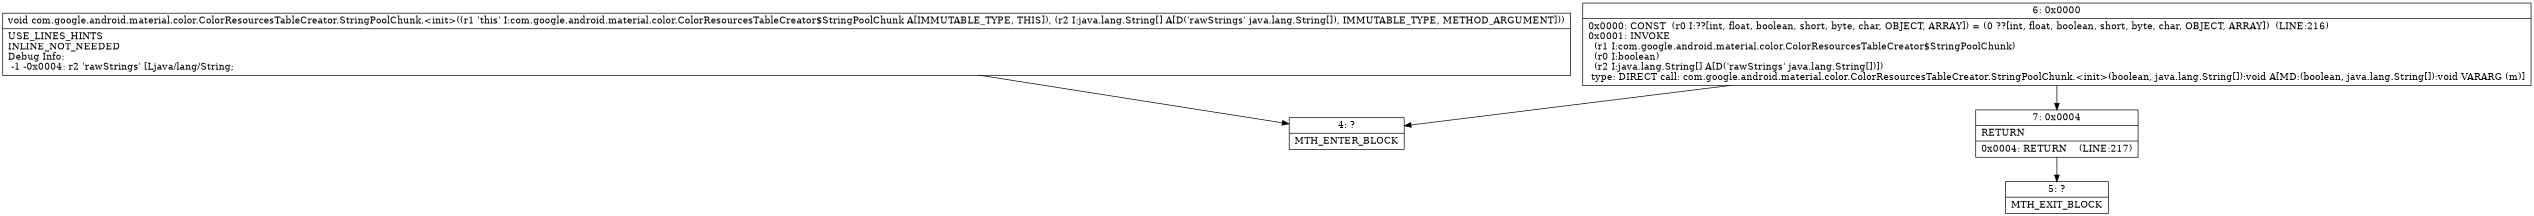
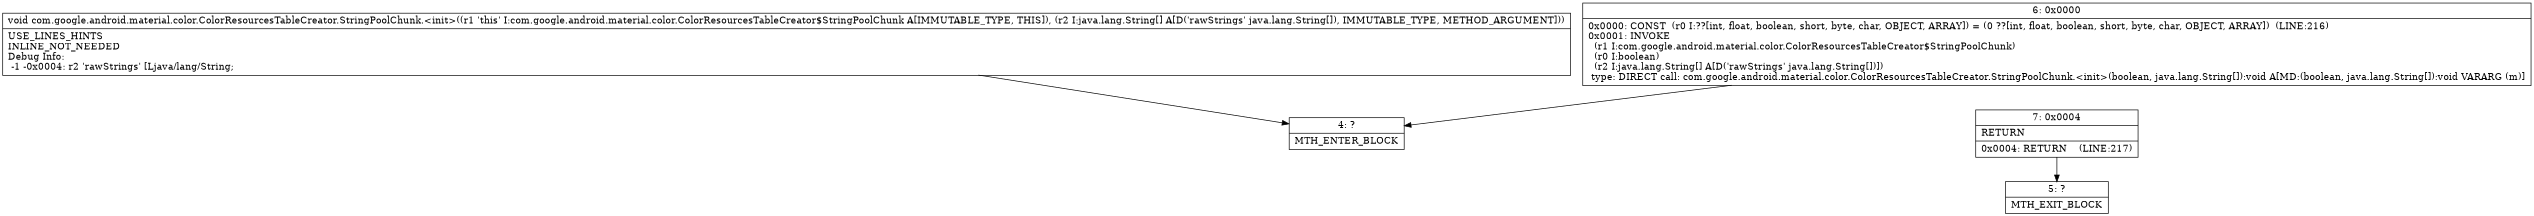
edge "6: 0x0000" -> "7: 0x0004": removed
